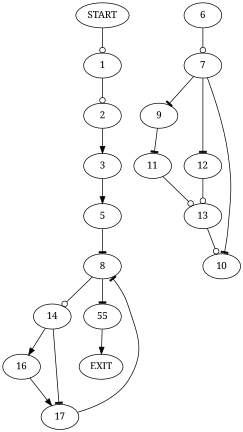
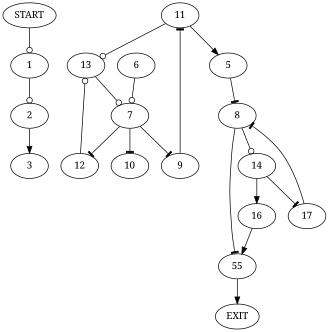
edge "3" -> "5": now "11" -> "5"
edge "13" -> "10": now "13" -> "7"
edge "16" -> "17": now "16" -> "55"
